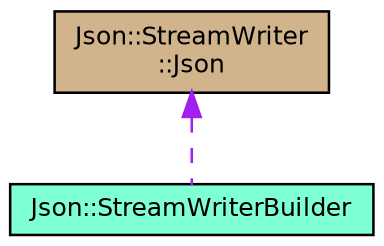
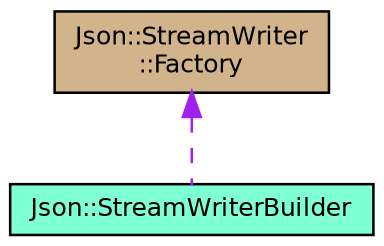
node "Json::StreamWriter ::Json": label "Json::StreamWriter ::Json" -> "Json::StreamWriter ::Factory"
